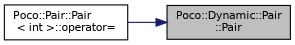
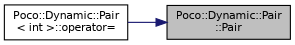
node "Poco::Pair::Pair < int >::operator=": label "Poco::Pair::Pair < int >::operator=" -> "Poco::Dynamic::Pair < int >::operator="
